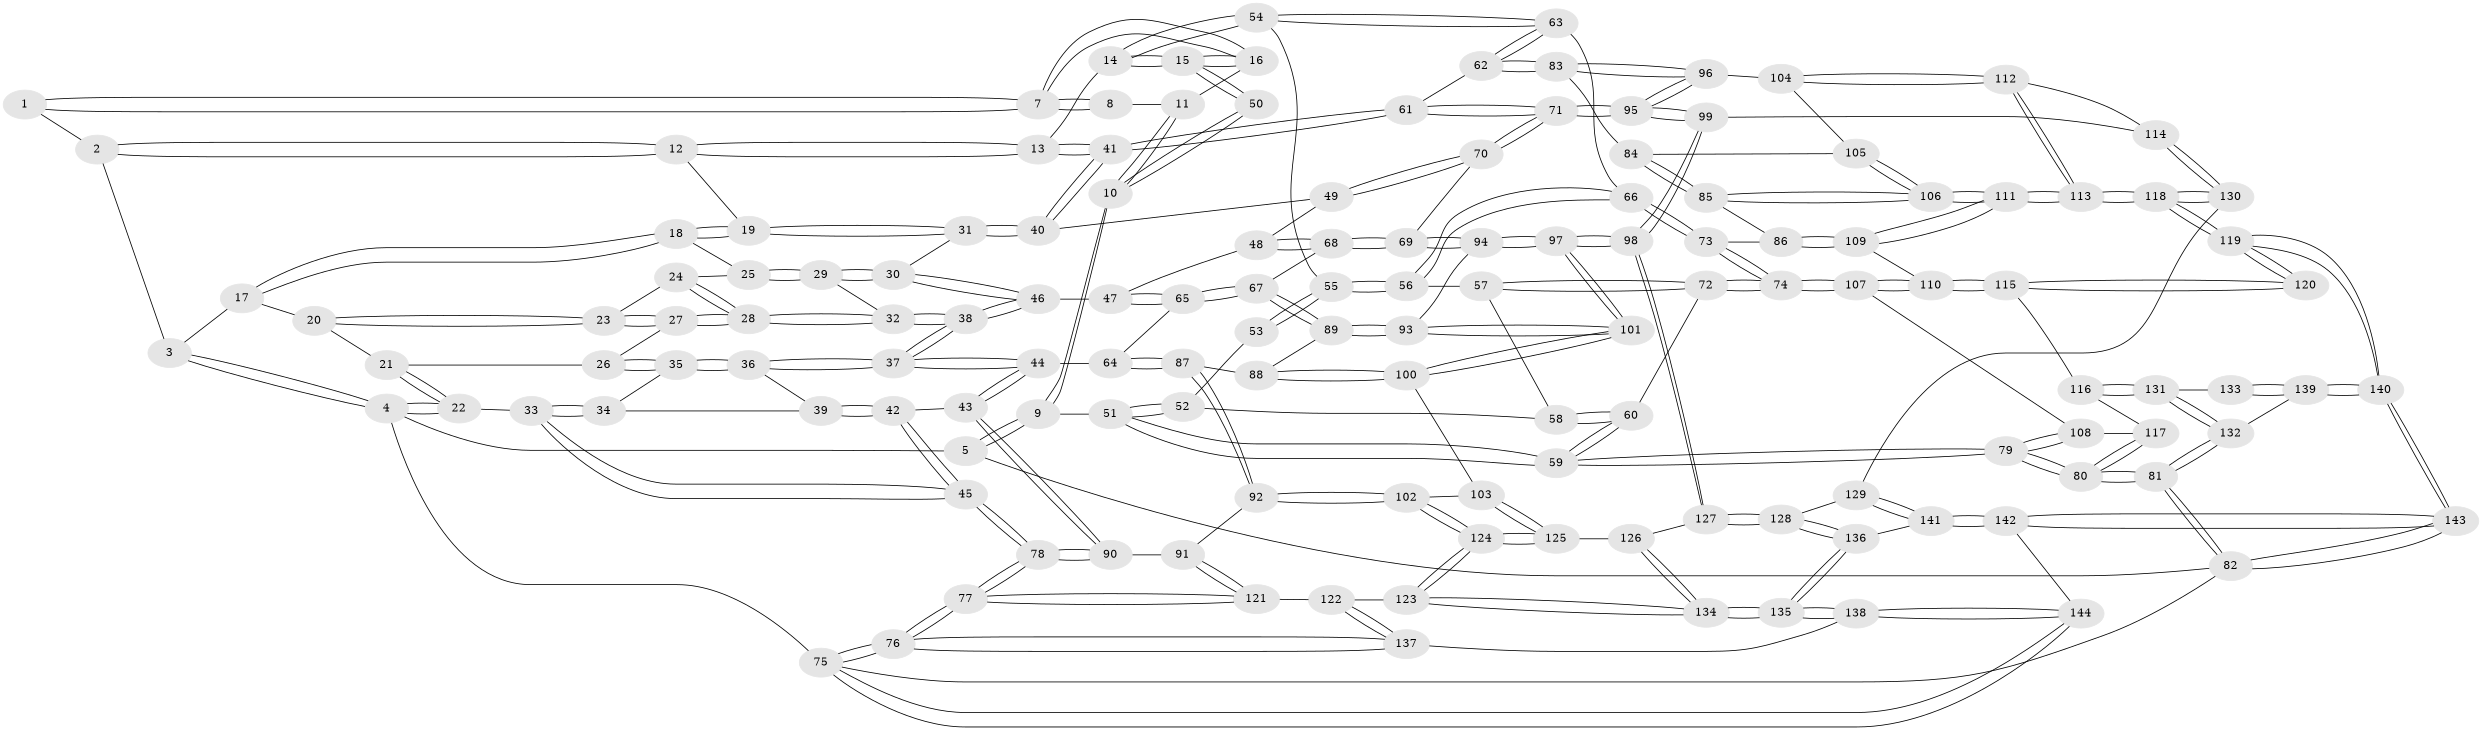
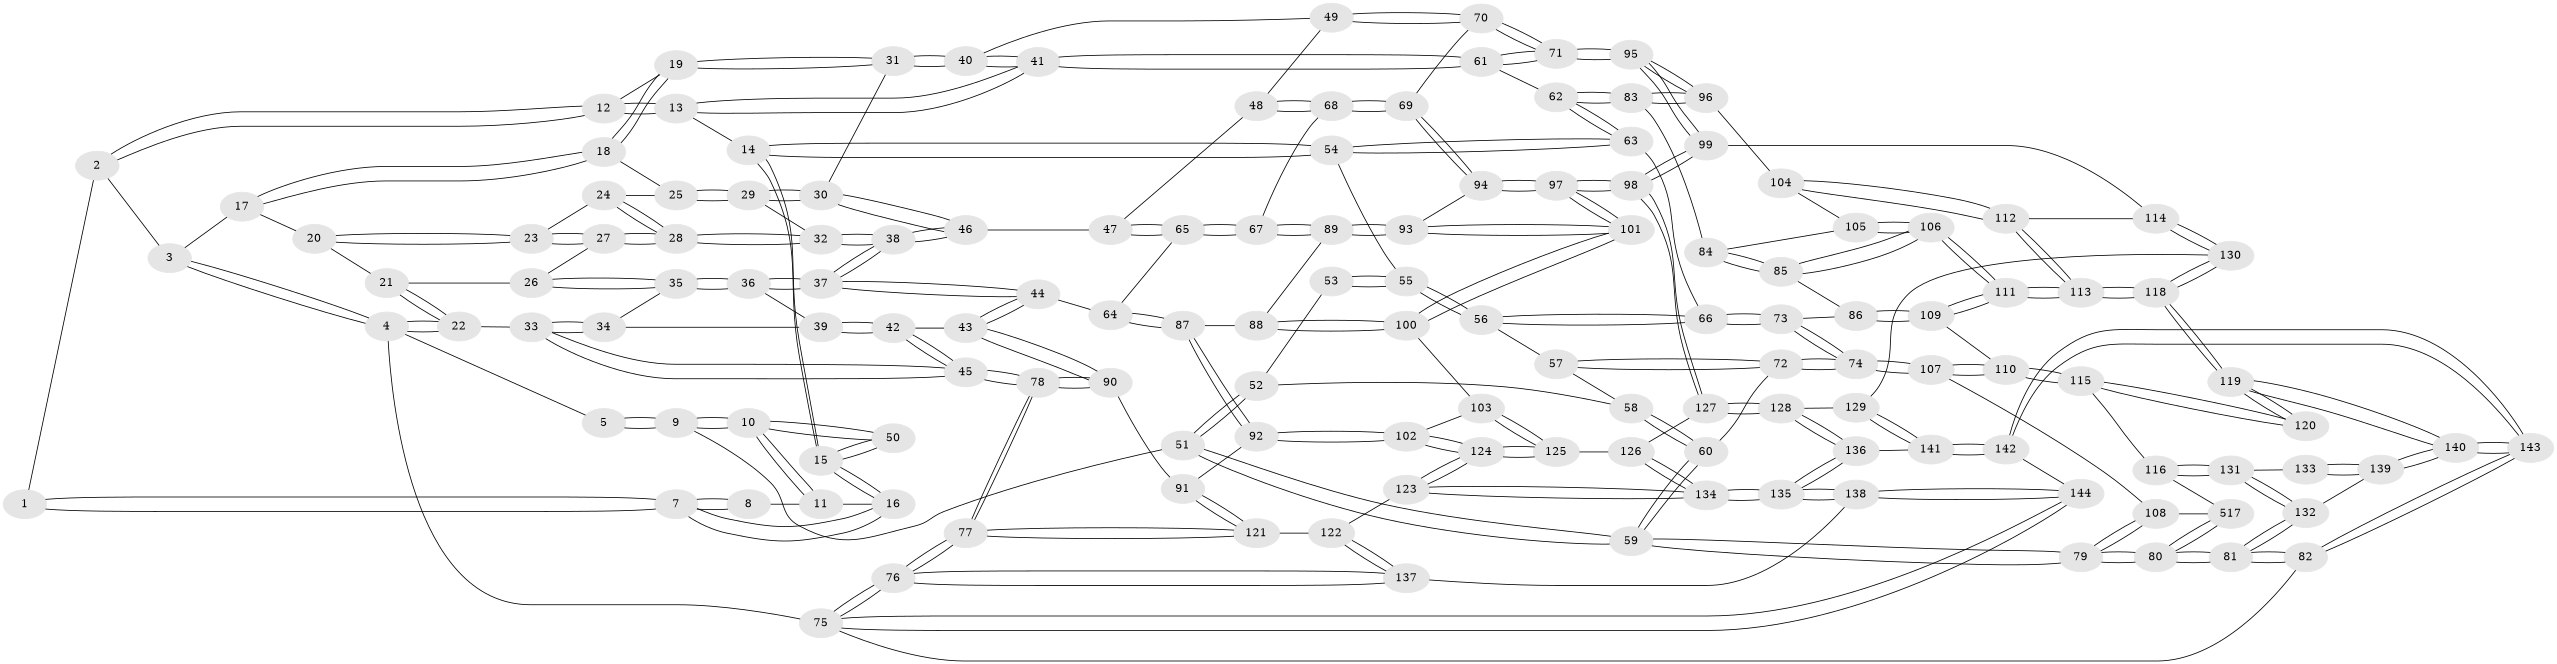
node "117": label "117" -> "517"
edge "5" -- "82": removed
